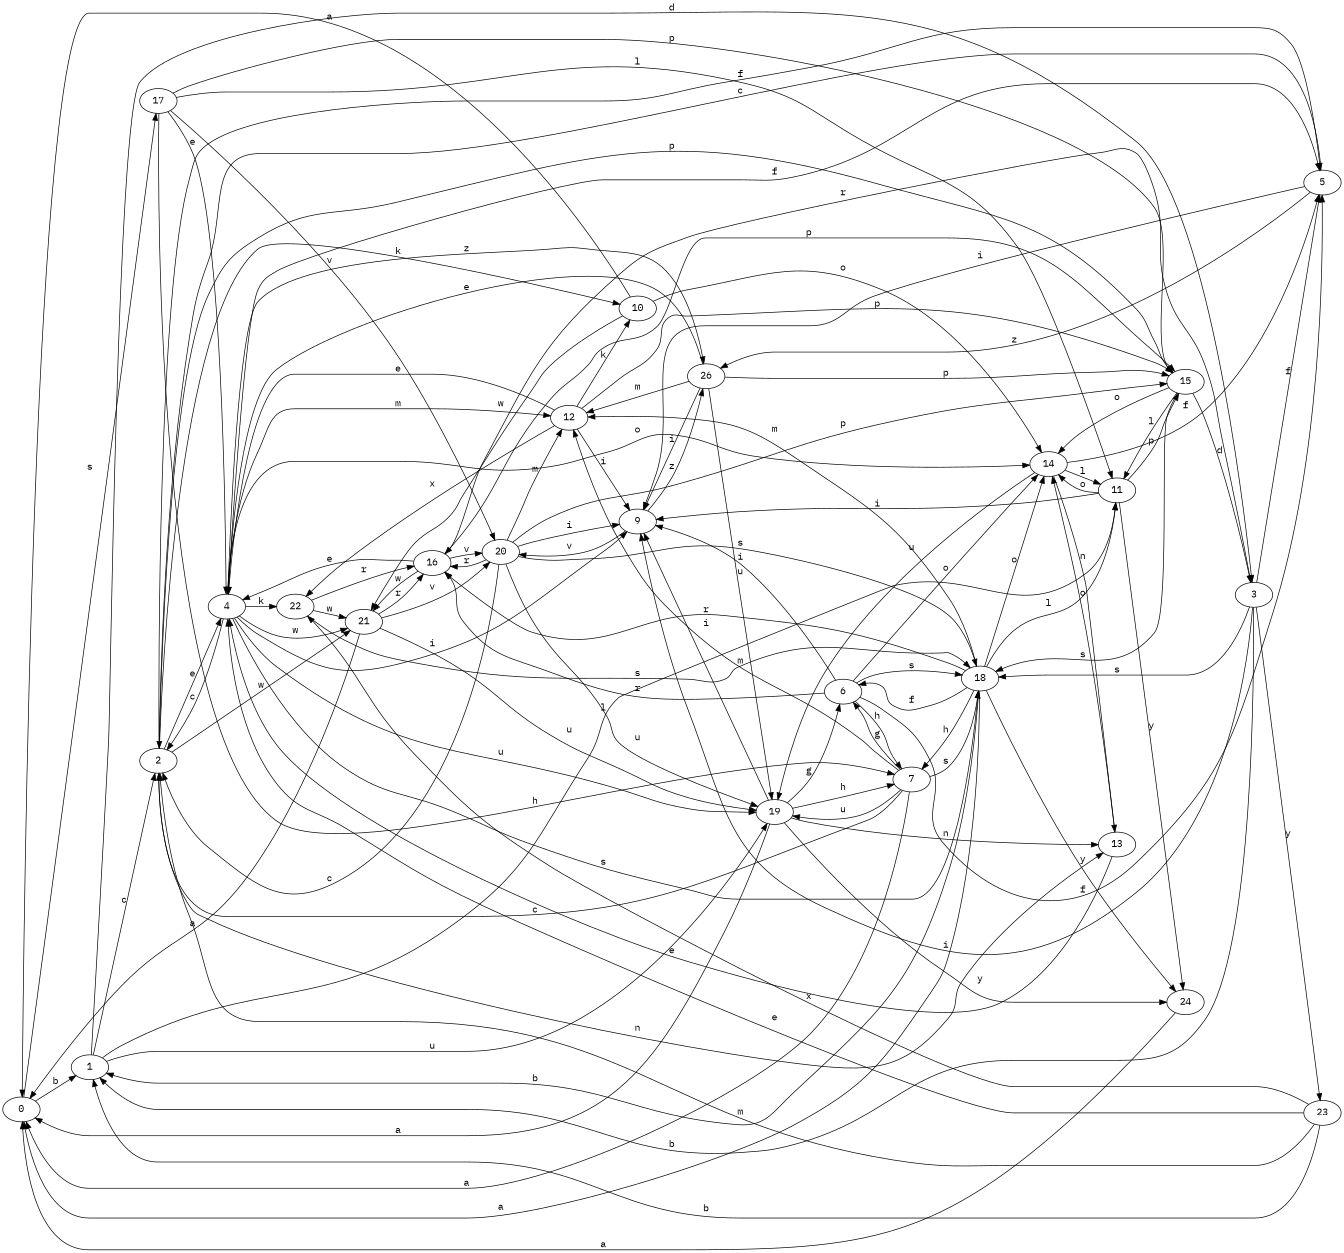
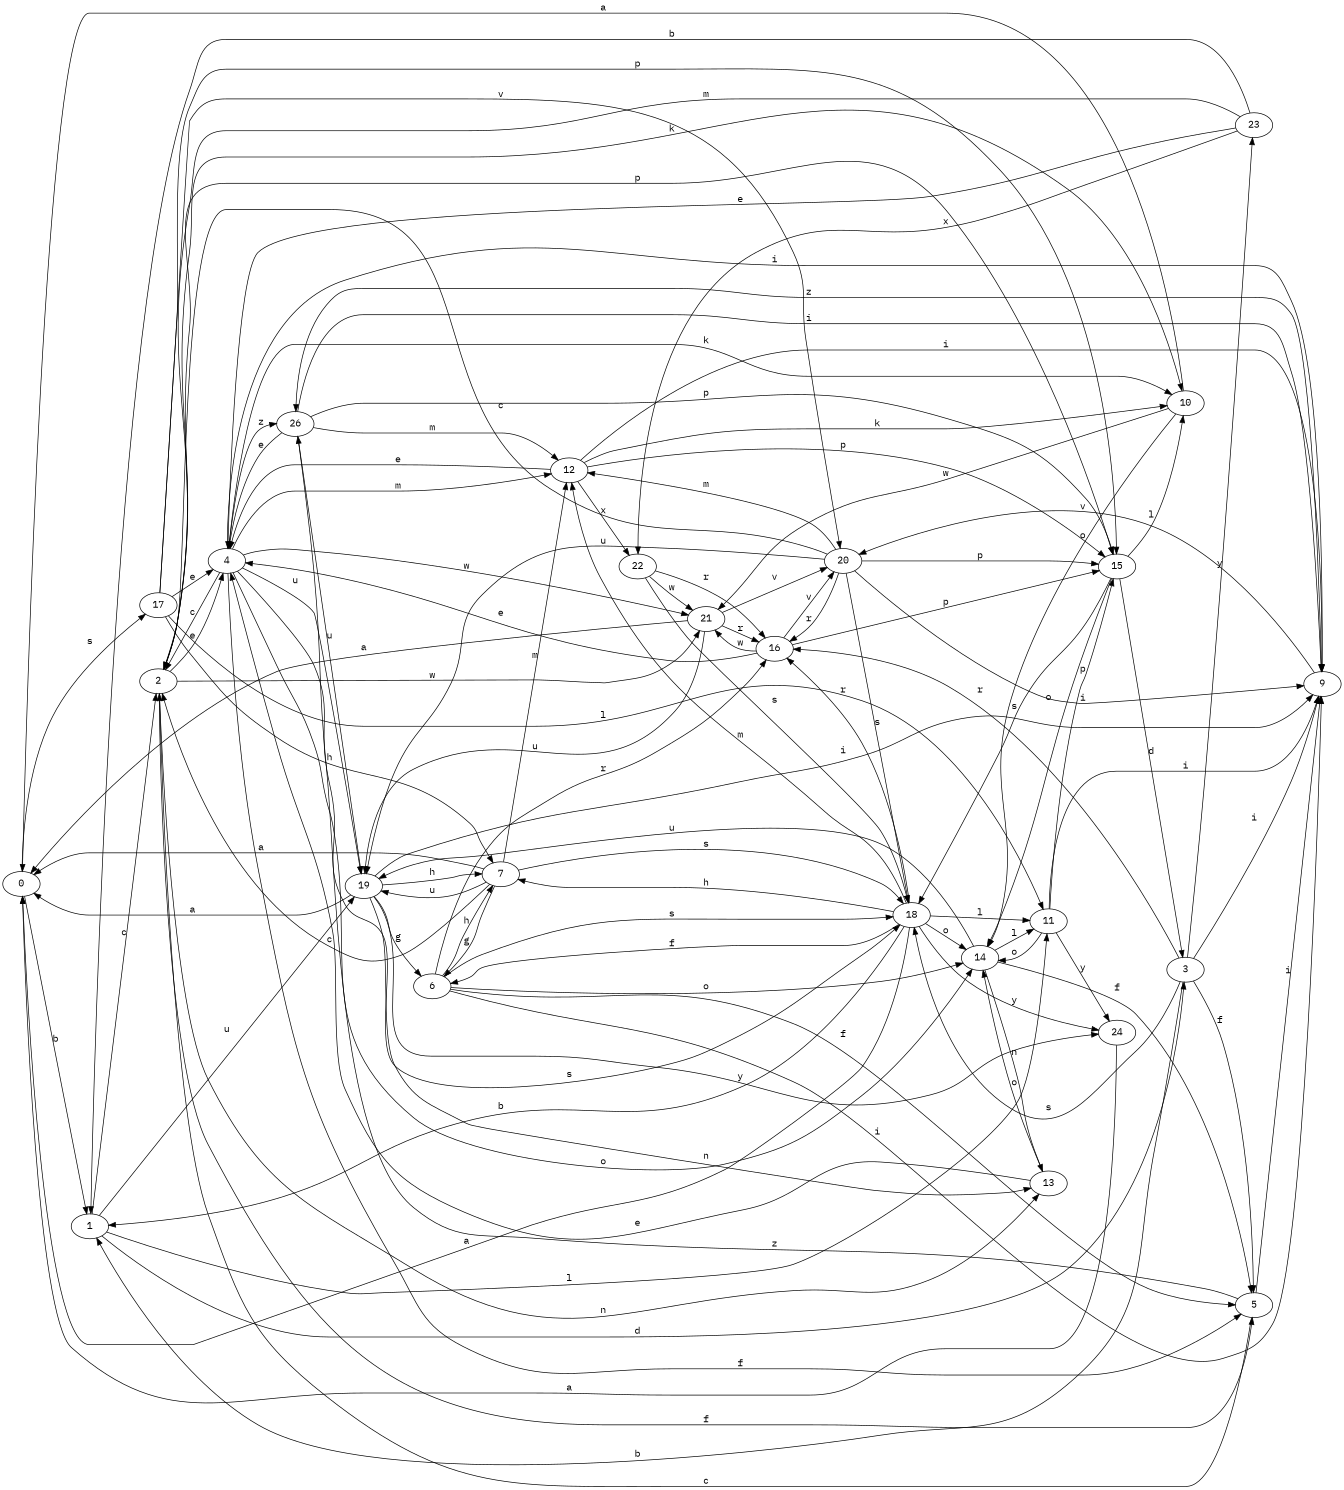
edge "15" -> "11": now "15" -> "10"
edge "4" -> "22": now "4" -> "10"
